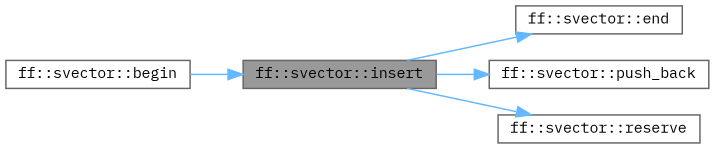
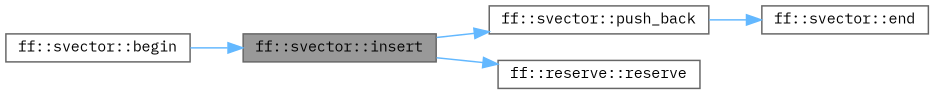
edge "ff::svector::insert" -> "ff::svector::end": now "ff::svector::push_back" -> "ff::svector::end"
node "ff::svector::reserve": label "ff::svector::reserve" -> "ff::reserve::reserve"
